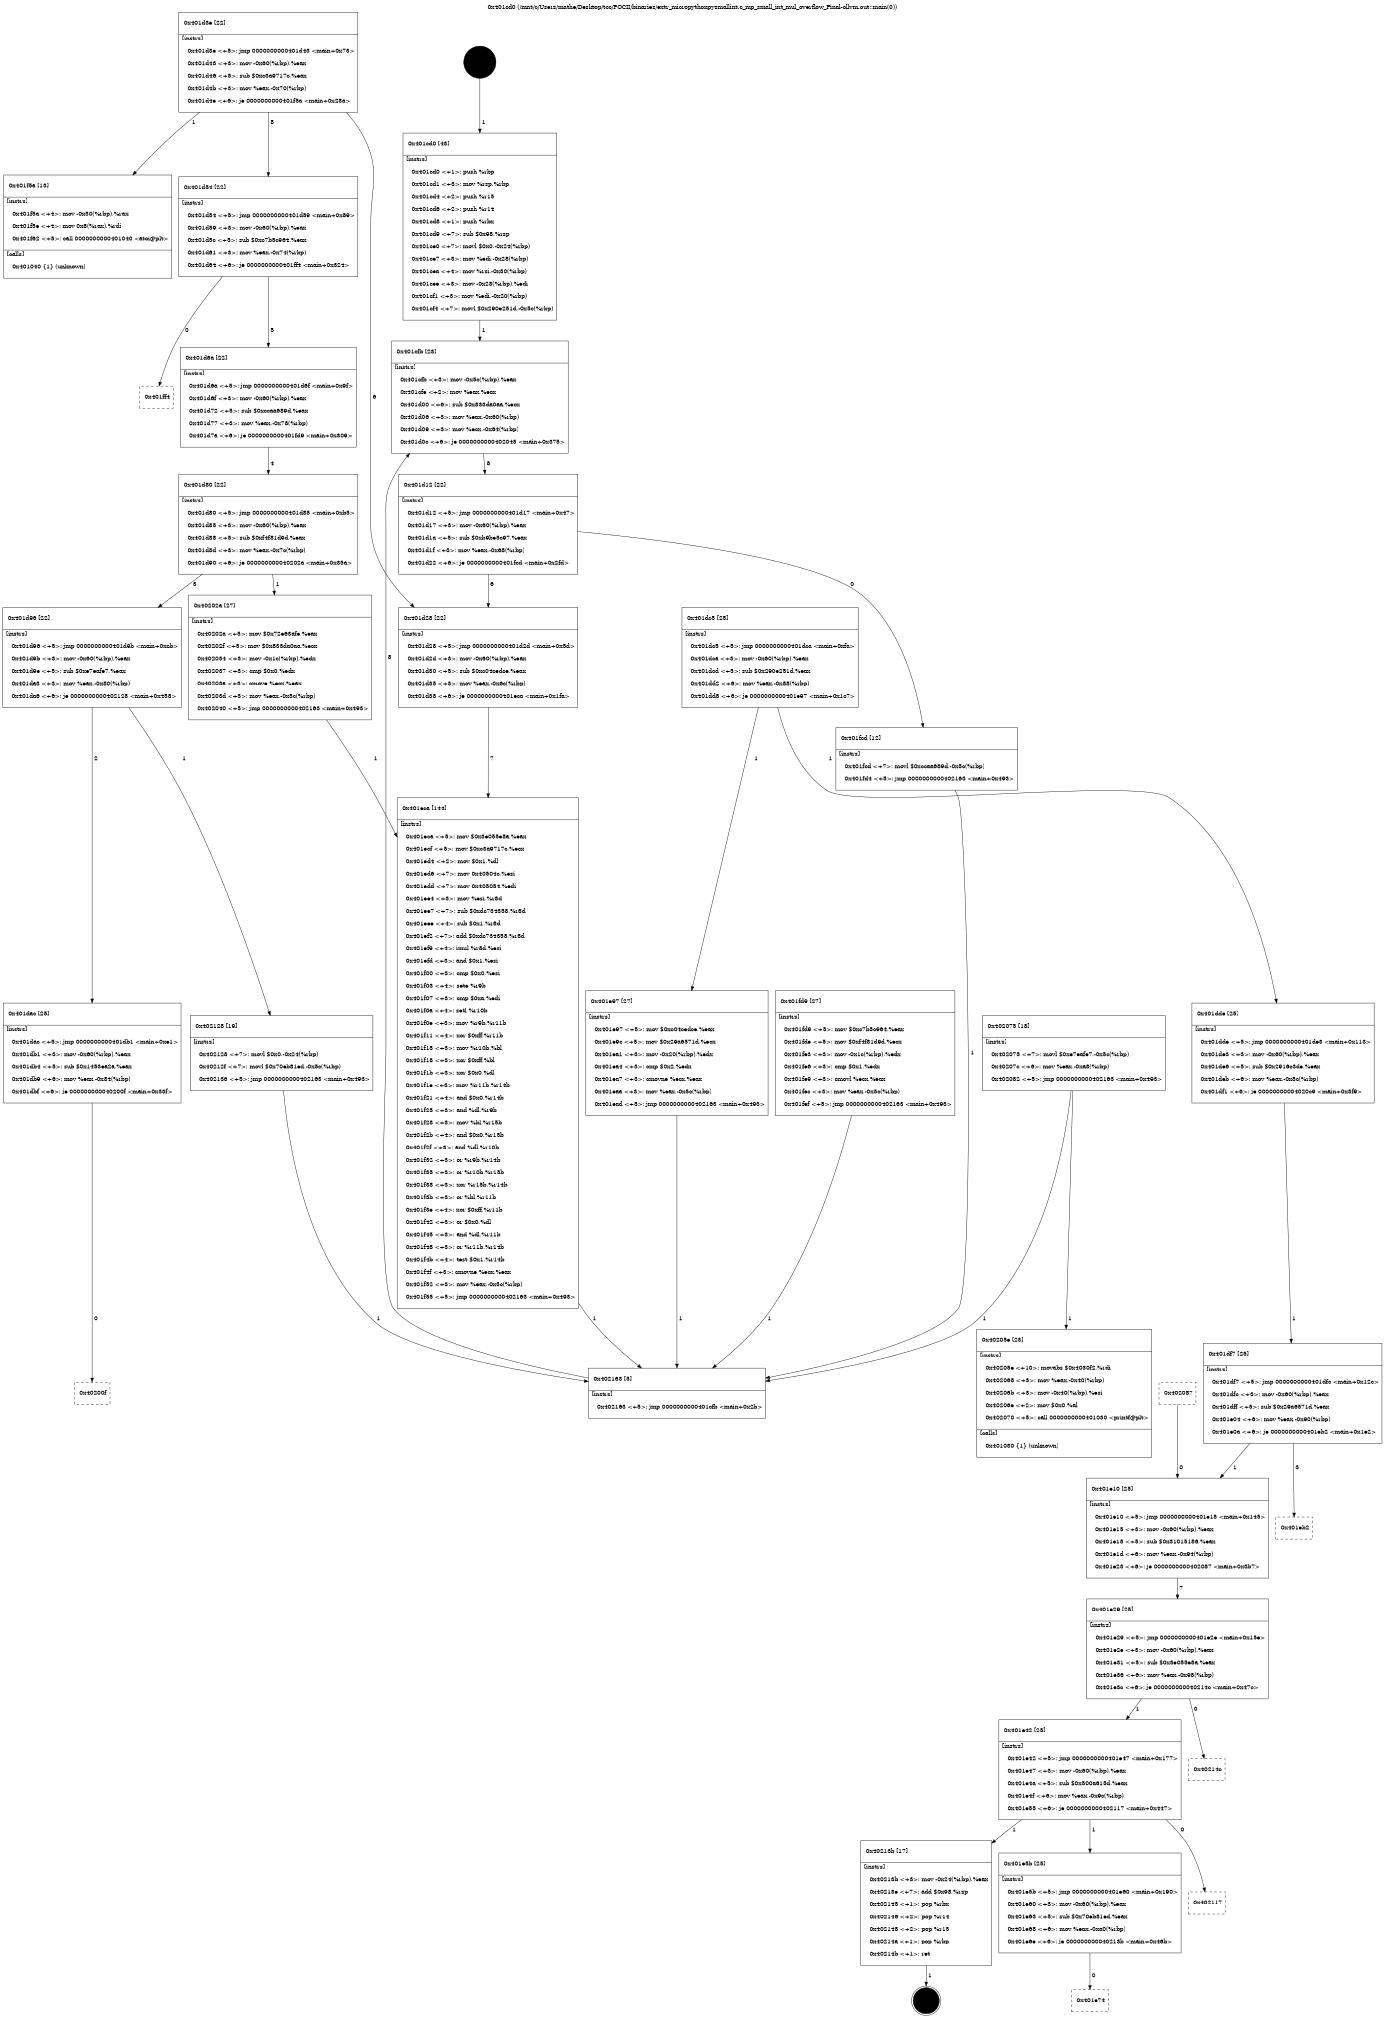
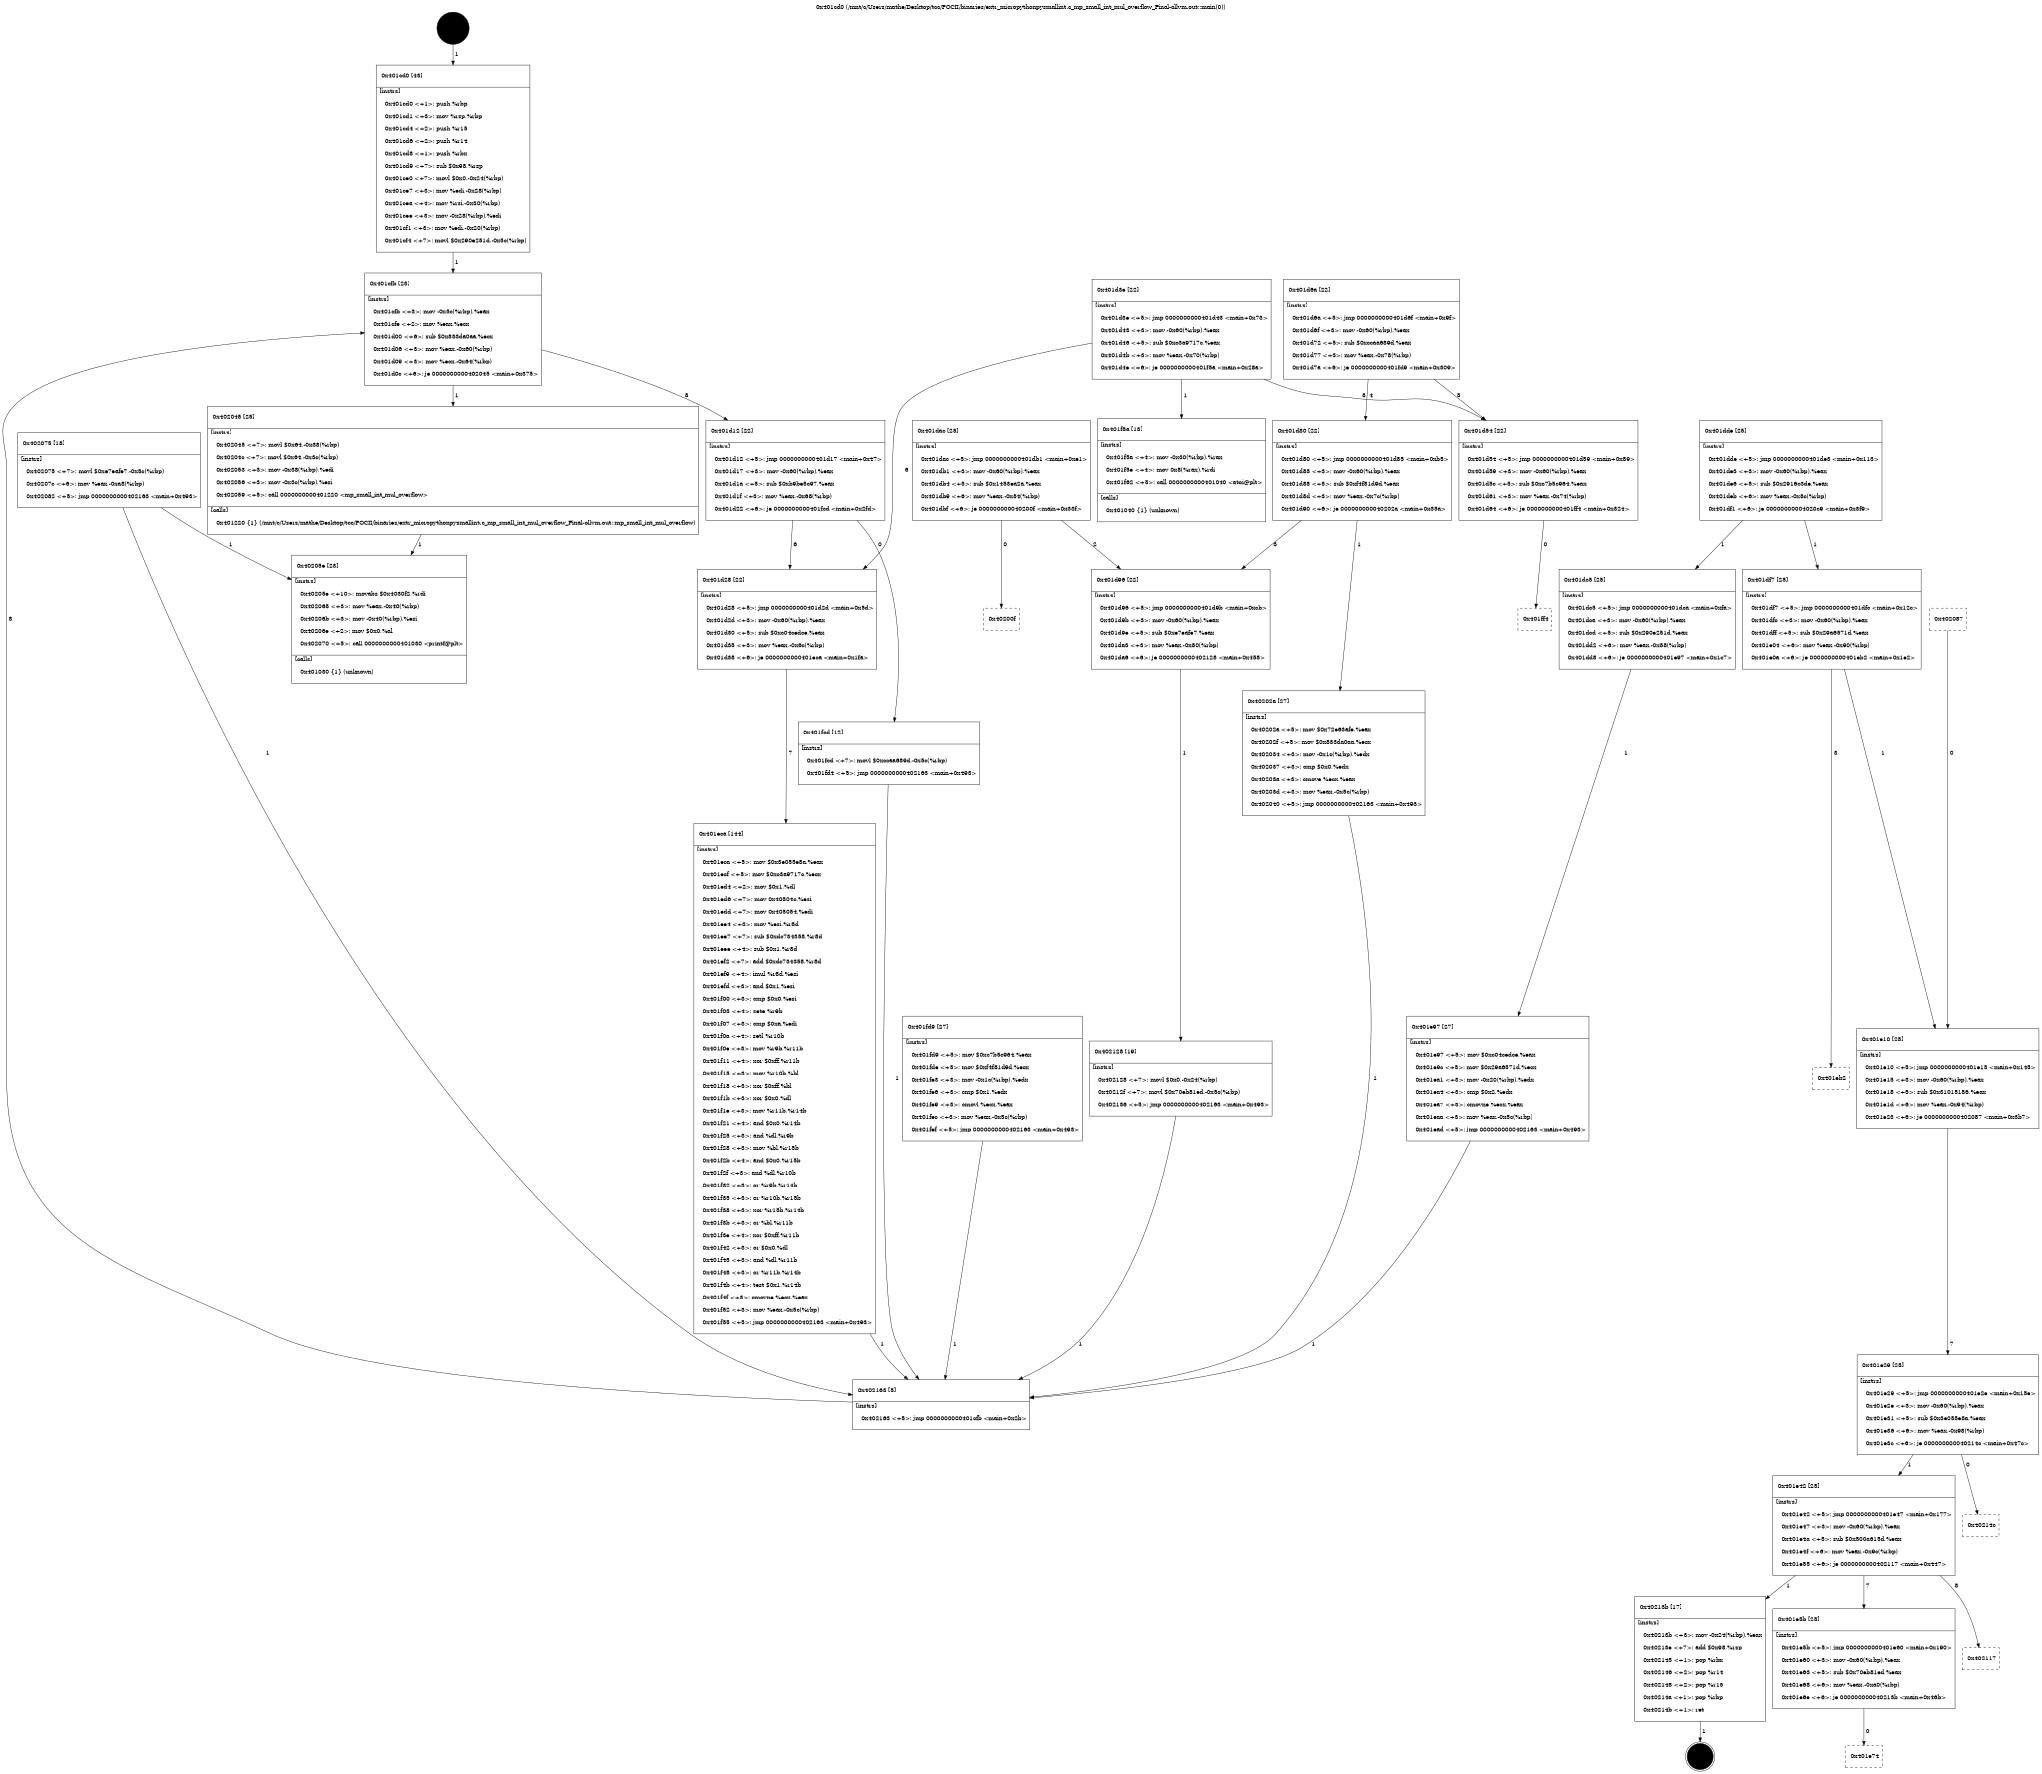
edge "0x401d54 [22]" -> "0x401d6a [22]": reversed
node "0x402045 [25]": added
edge "0x40202a [27]" -> "0x401eca [144]": now "0x40202a [27]" -> "0x402163 [5]"
edge "0x401dc5 [25]" -> "0x401dde [25]": reversed
edge "0x401d96 [22]" -> "0x401dac [25]": reversed
edge "0x401e42 [25]" -> "0x401e5b [25]": label " 1" -> " 7"
edge "0x401e42 [25]" -> "0x402117": label " 0" -> " 8"
